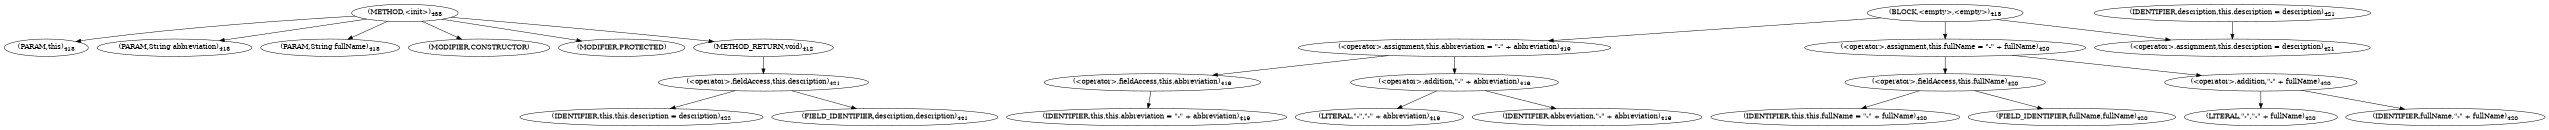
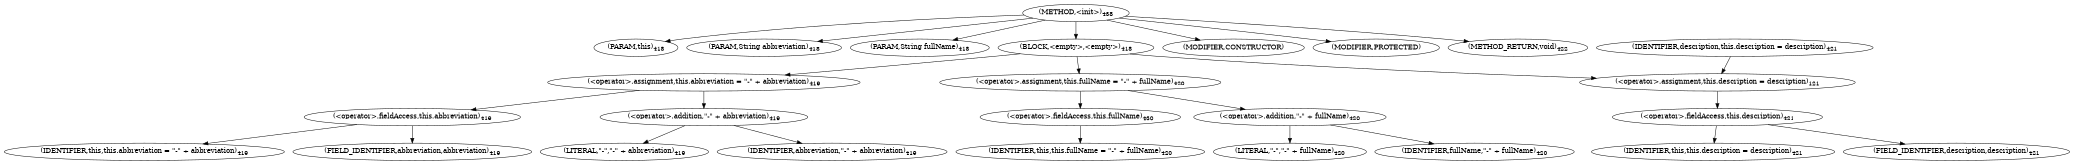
edge "(METHOD,<init>)" -> "(BLOCK,<empty>,<empty>)": added
node "(METHOD_RETURN,void)": text "412" -> "422"
node "(<operator>.assignment,this.description = description)": text "421" -> "121"
edge "(METHOD_RETURN,void)" -> "(<operator>.fieldAccess,this.description)": now "(<operator>.assignment,this.description = description)" -> "(<operator>.fieldAccess,this.description)"
node "(<operator>.fieldAccess,this.fullName)": text "420" -> "430"
node "(IDENTIFIER,this,this.description = description)": text "422" -> "421"
node "(FIELD_IDENTIFIER,description,description)": text "441" -> "421"
node "(FIELD_IDENTIFIER,fullName,fullName)": removed
node "(FIELD_IDENTIFIER,abbreviation,abbreviation)": added
